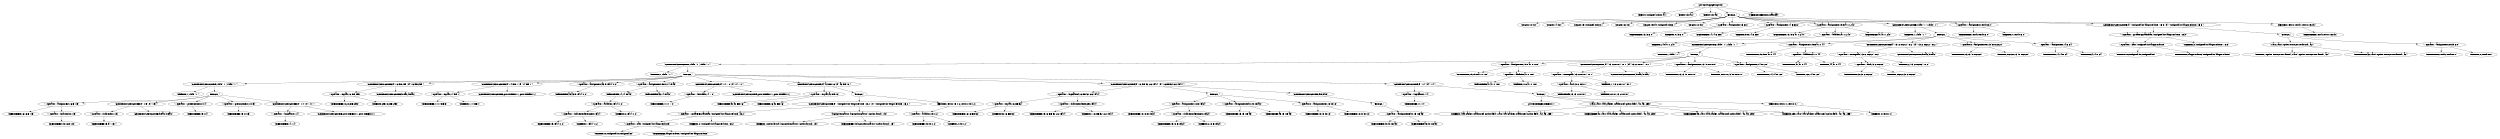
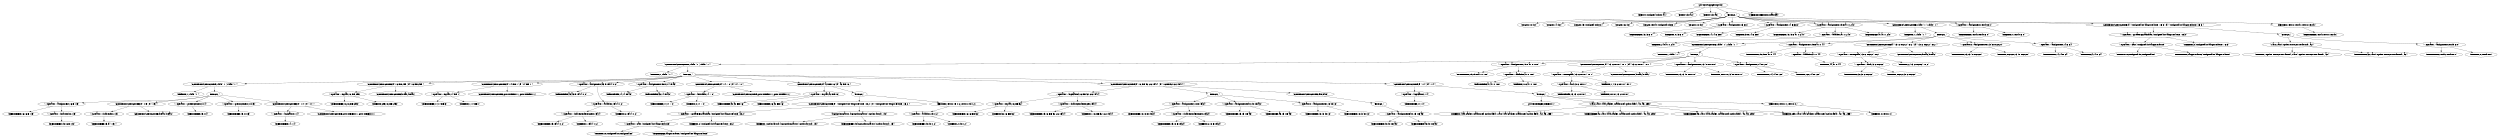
node "(IDENTIFIER,a1,a1 + 44)": removed
edge "(IDENTIFIER,v4,v4 -= a3)" -> "(<operator>.addition,v5[1] + 2)": now "(<operator>.assignment,a3 = v5[1] + 2)" -> "(<operator>.addition,v5[1] + 2)"
node "(LITERAL,0,v4 < 0)": added
